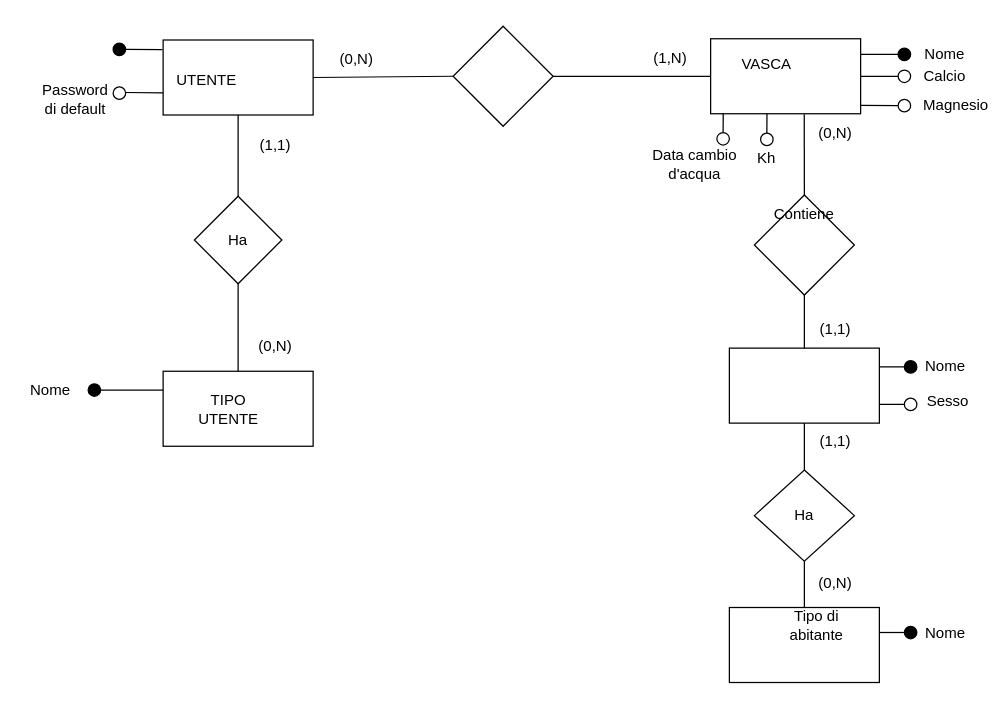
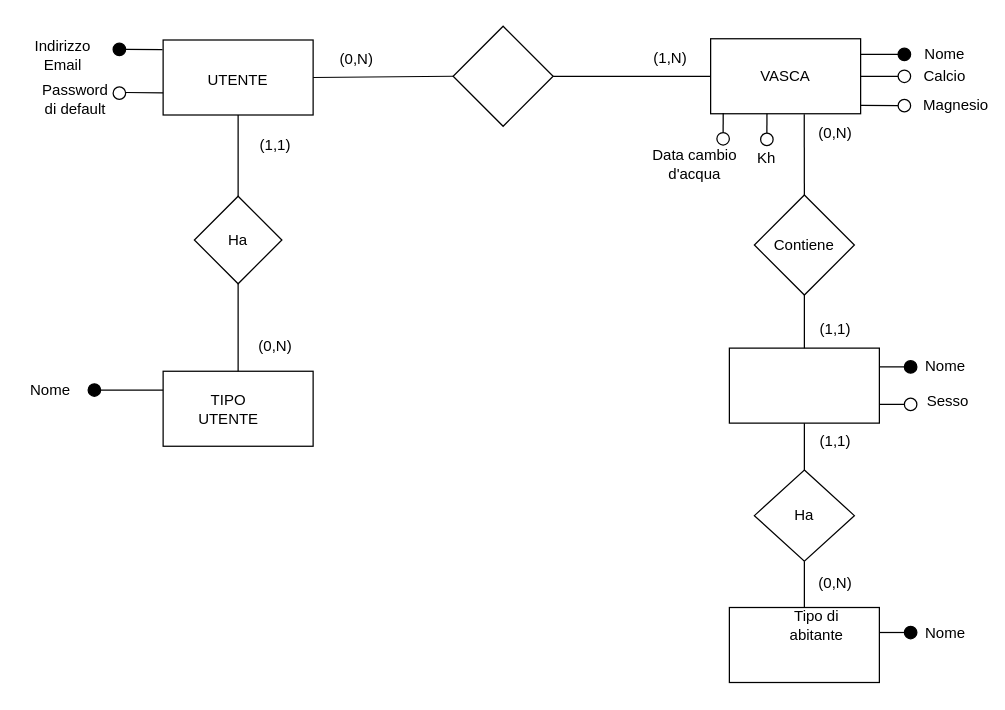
node "Indirizzo Email": added
node "VASCA": moved (767, 64) -> (786, 76)
node "UTENTE": moved (207, 81) -> (238, 81)
node "Contiene": moved (804, 214) -> (804, 245)
